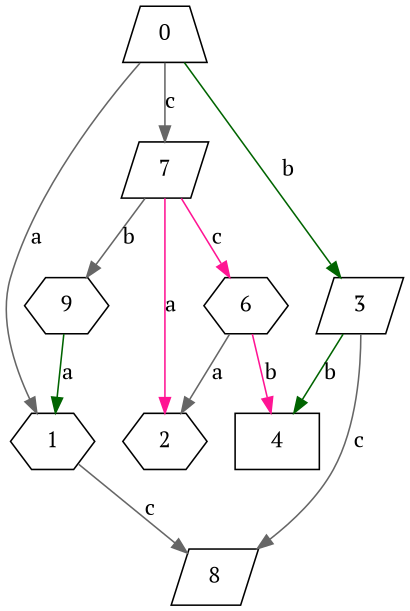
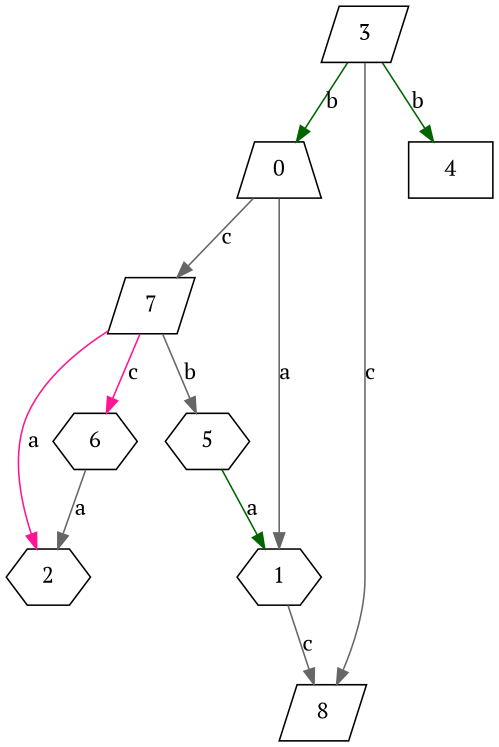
edge "0" -> "3": reversed
node "9": label "9" -> "5"
edge "6" -> "4": removed, label "b"
